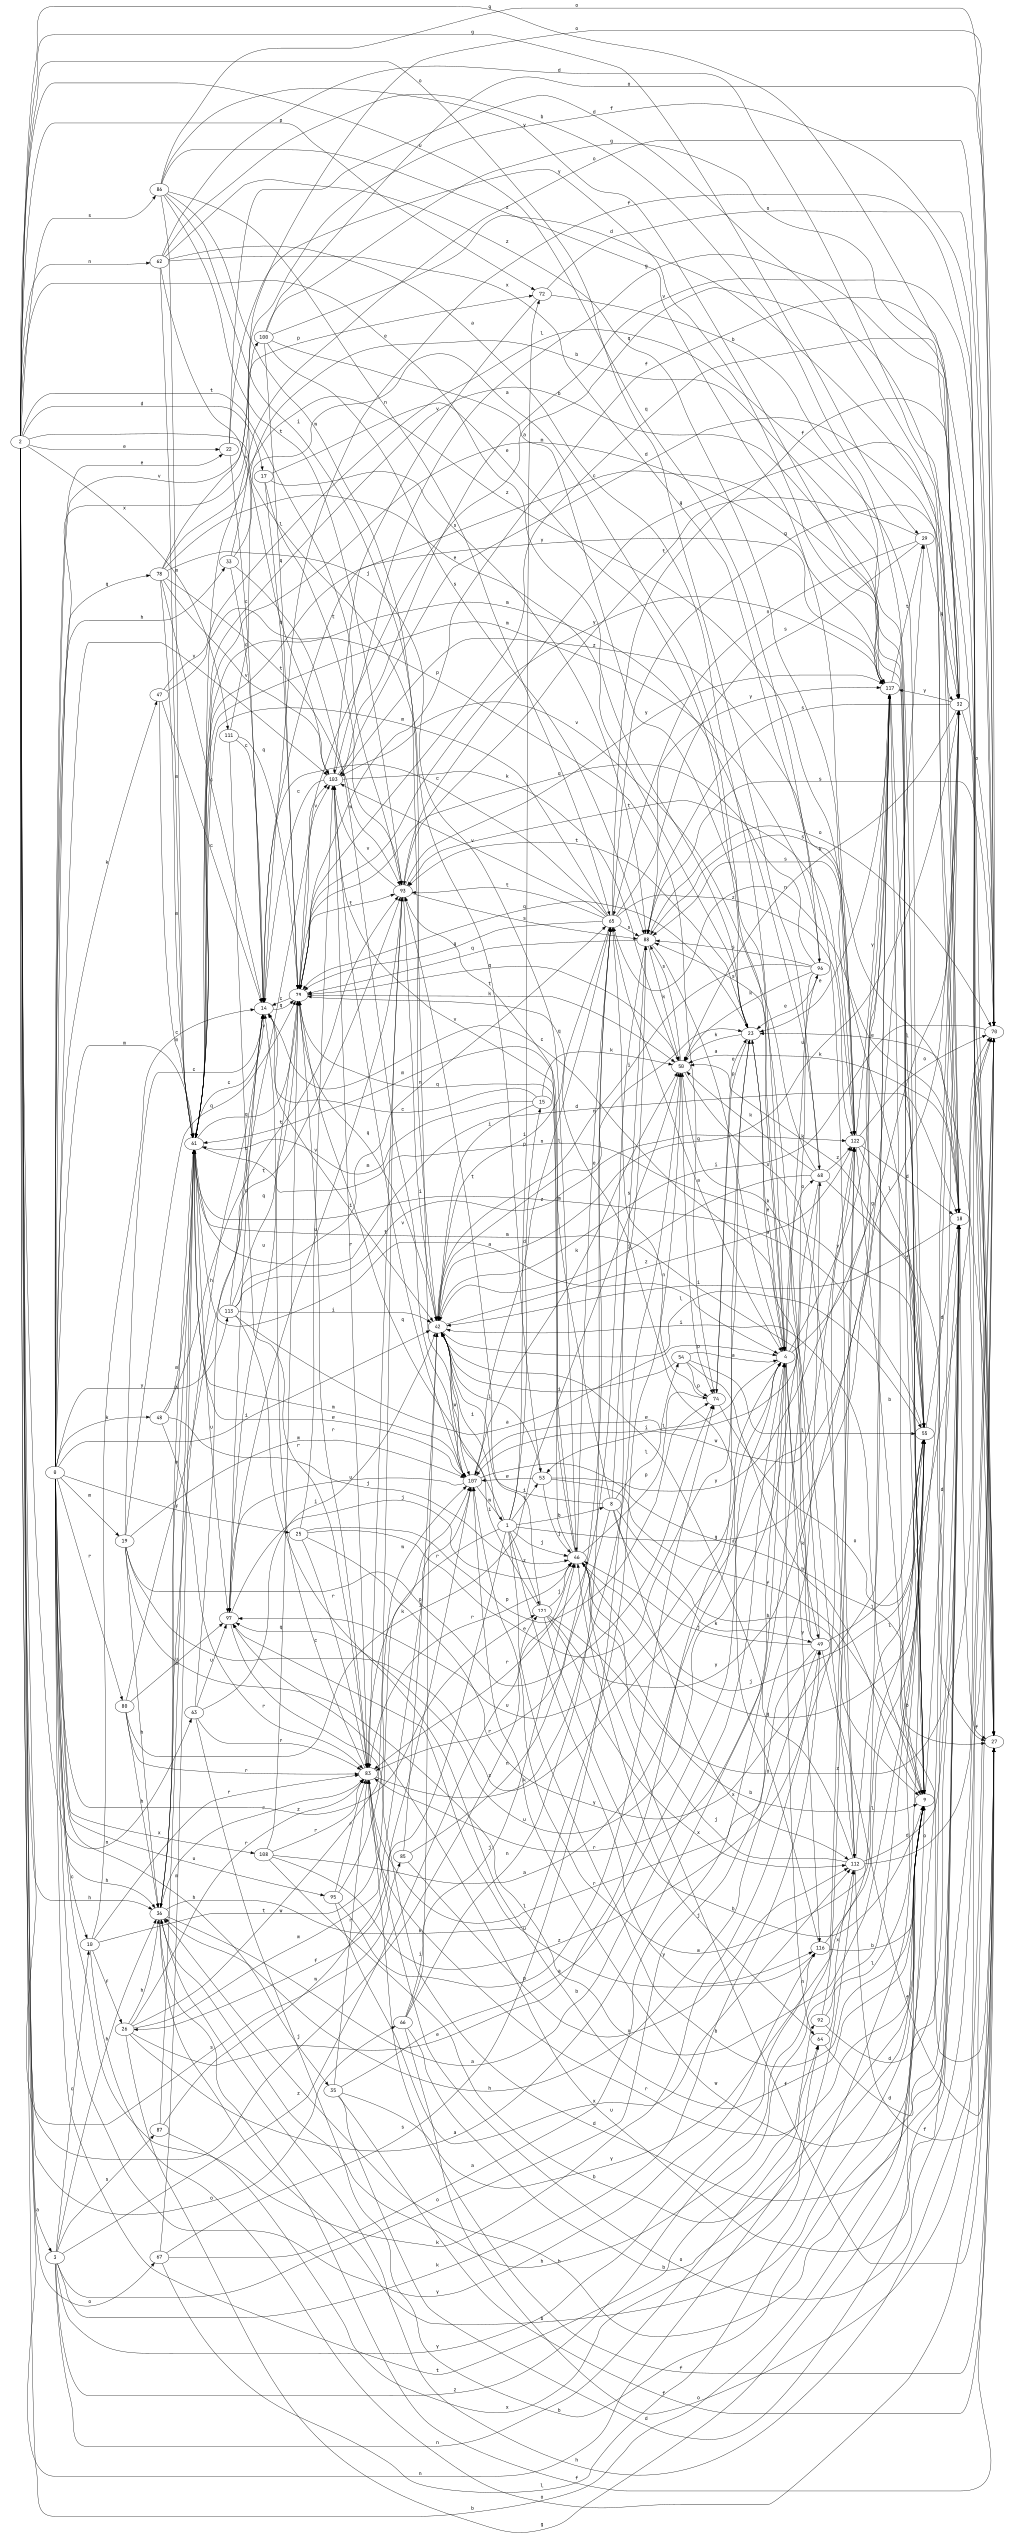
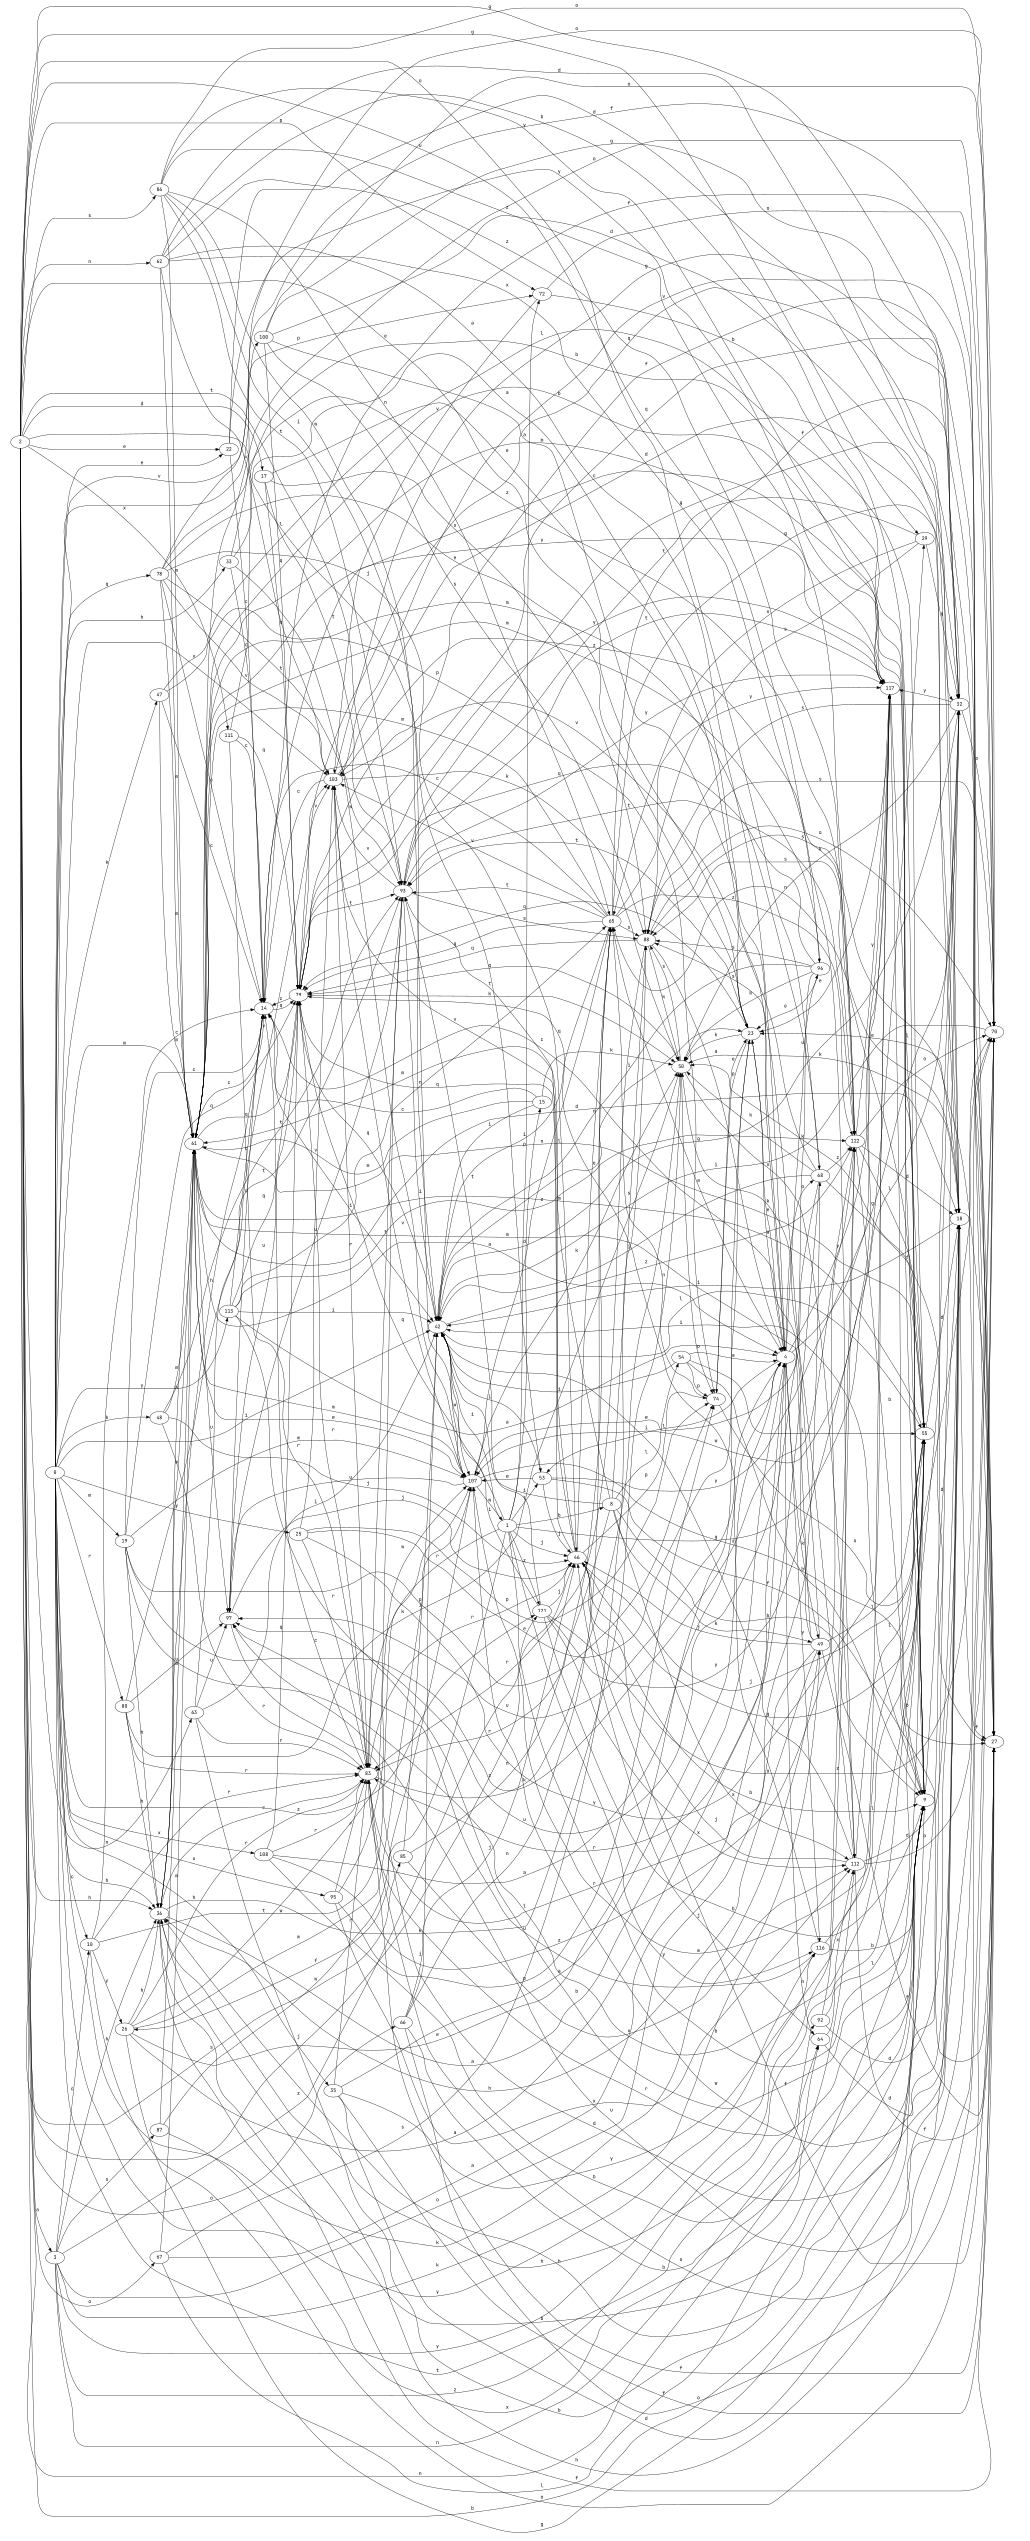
edge "117" -> "29": now "117" -> "93"
